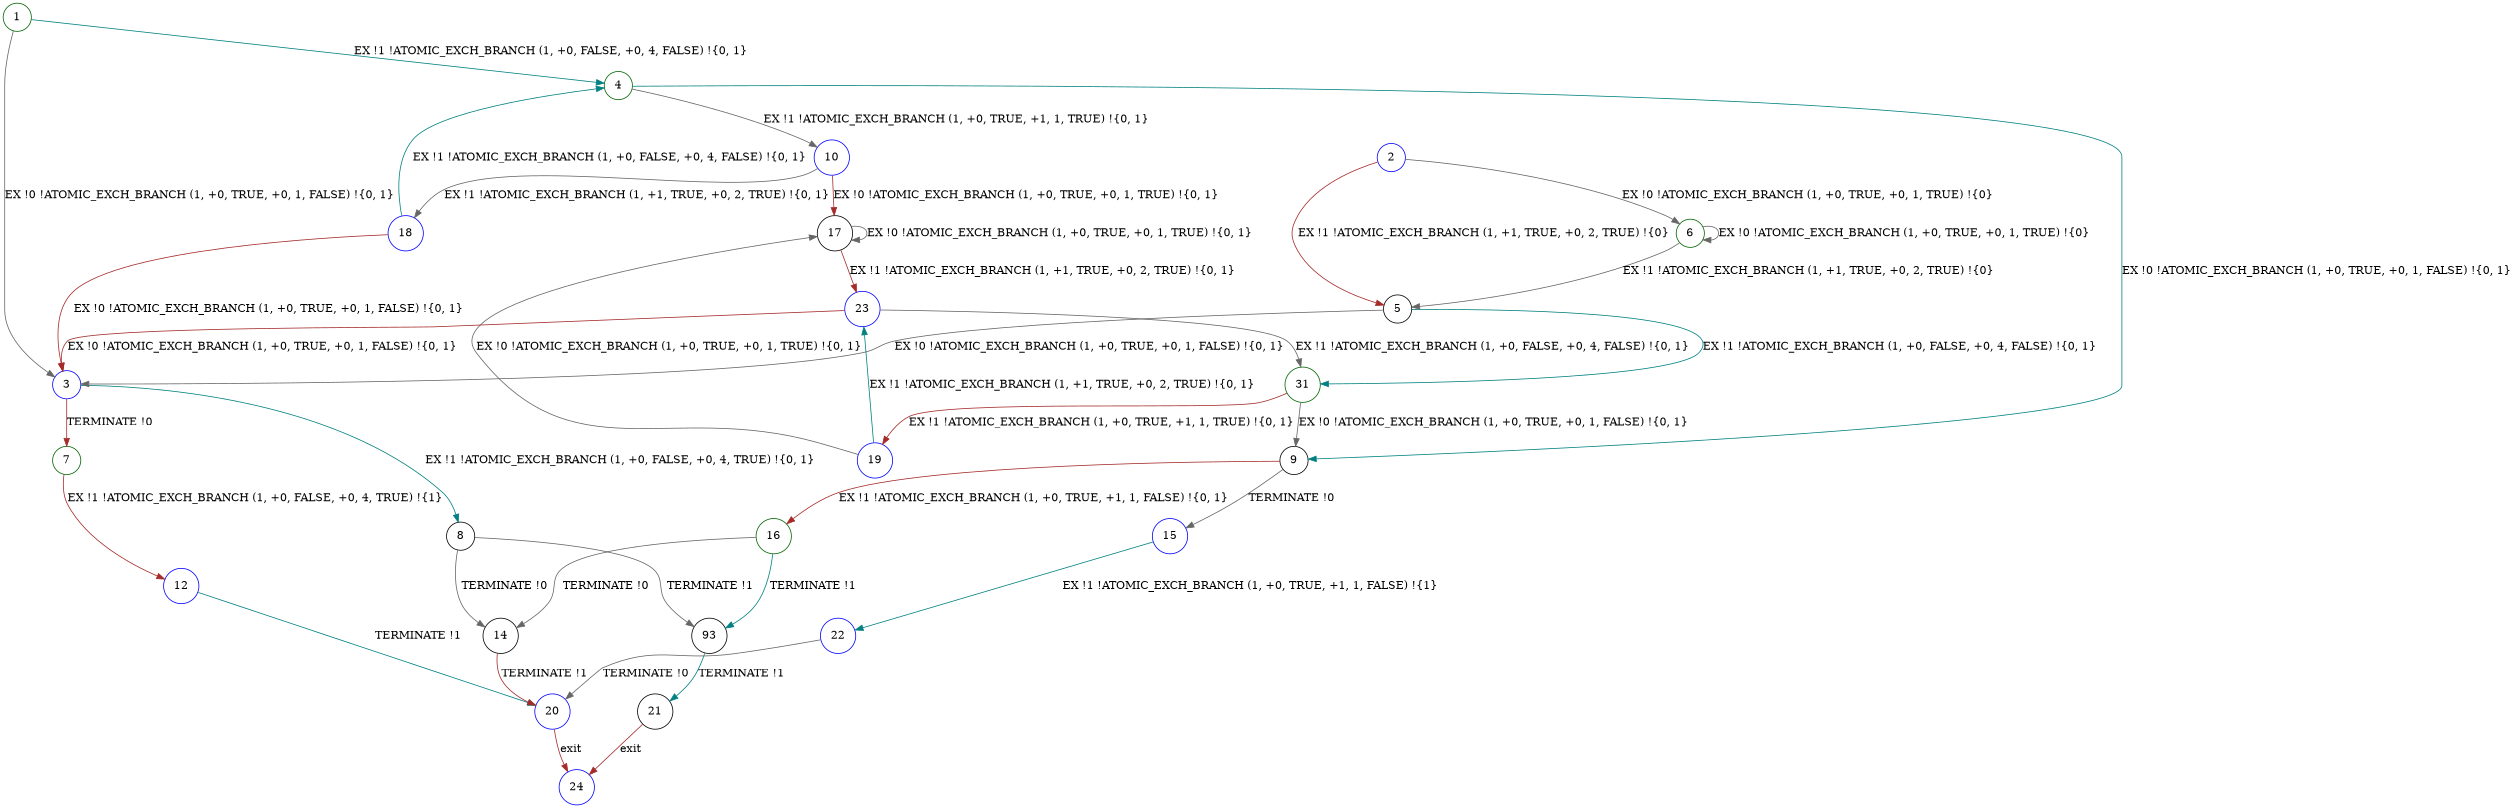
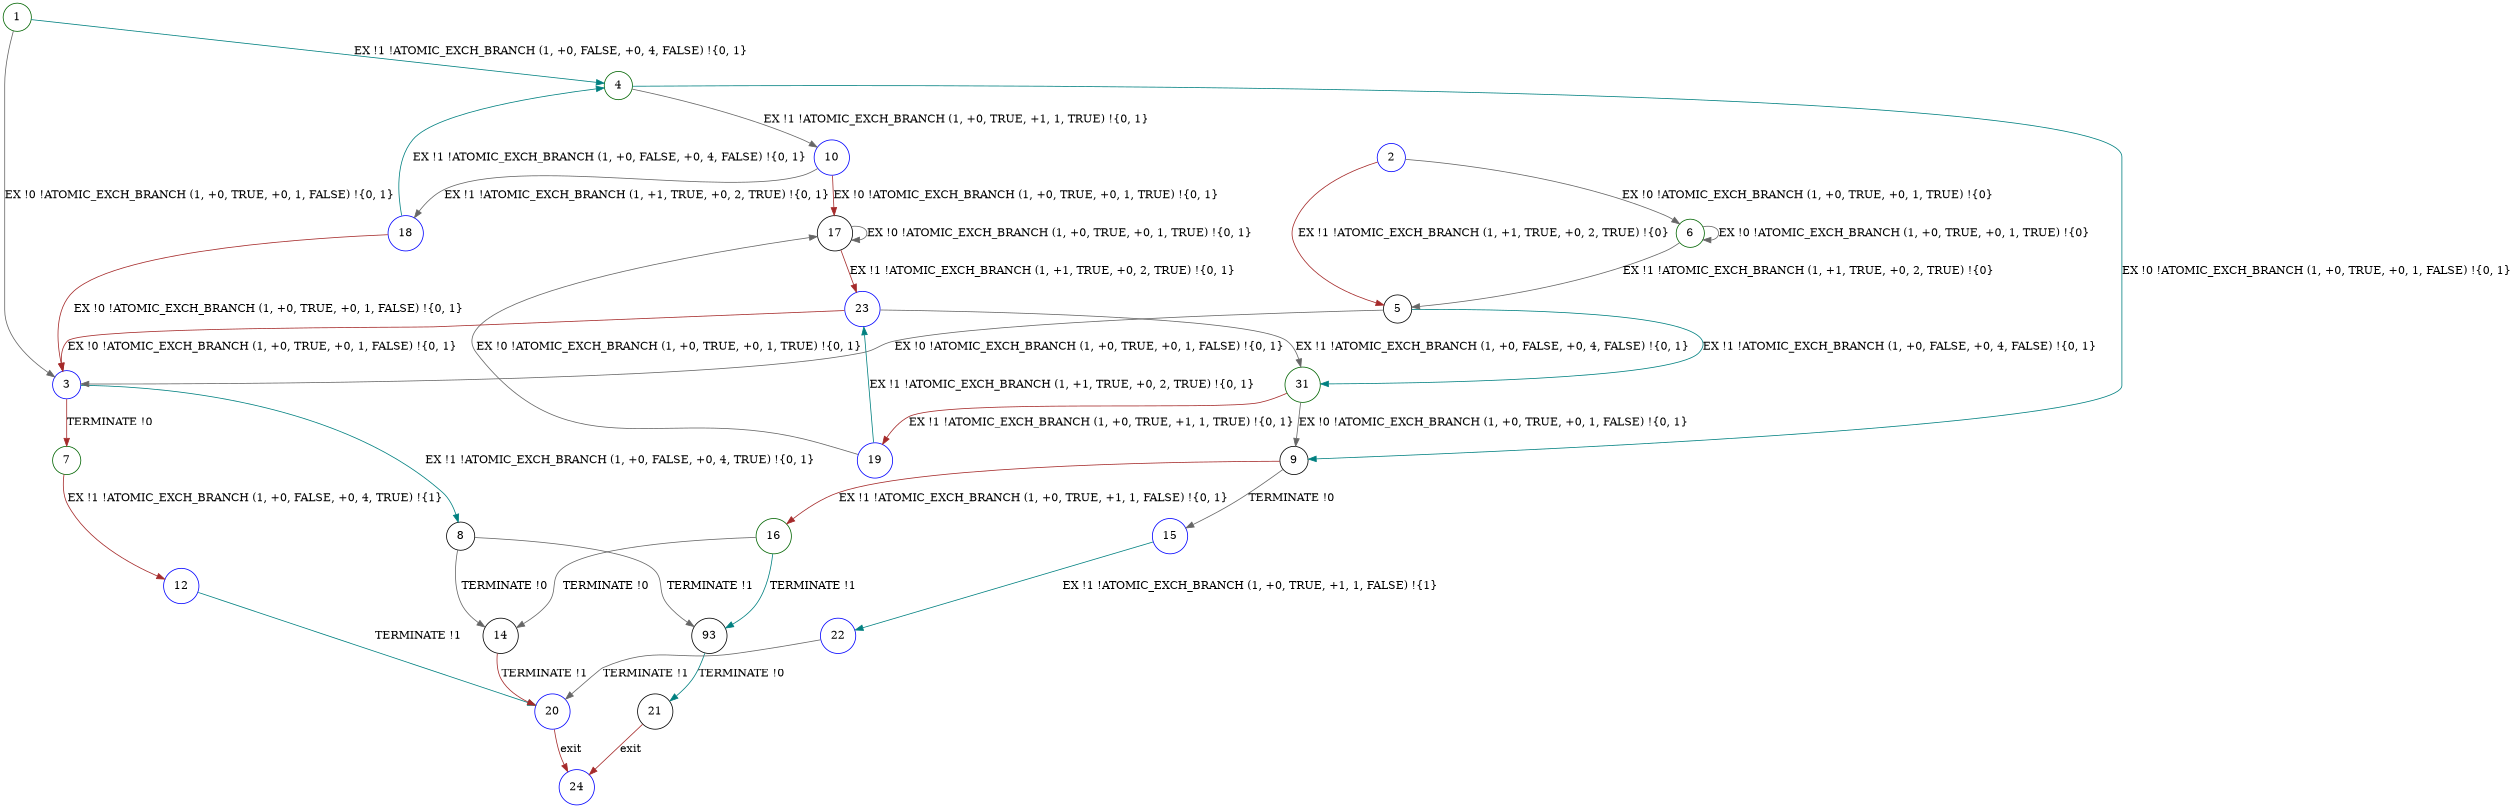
edge "22" -> "20": label "TERMINATE !0" -> "TERMINATE !1"
edge "93" -> "21": label "TERMINATE !1" -> "TERMINATE !0"
